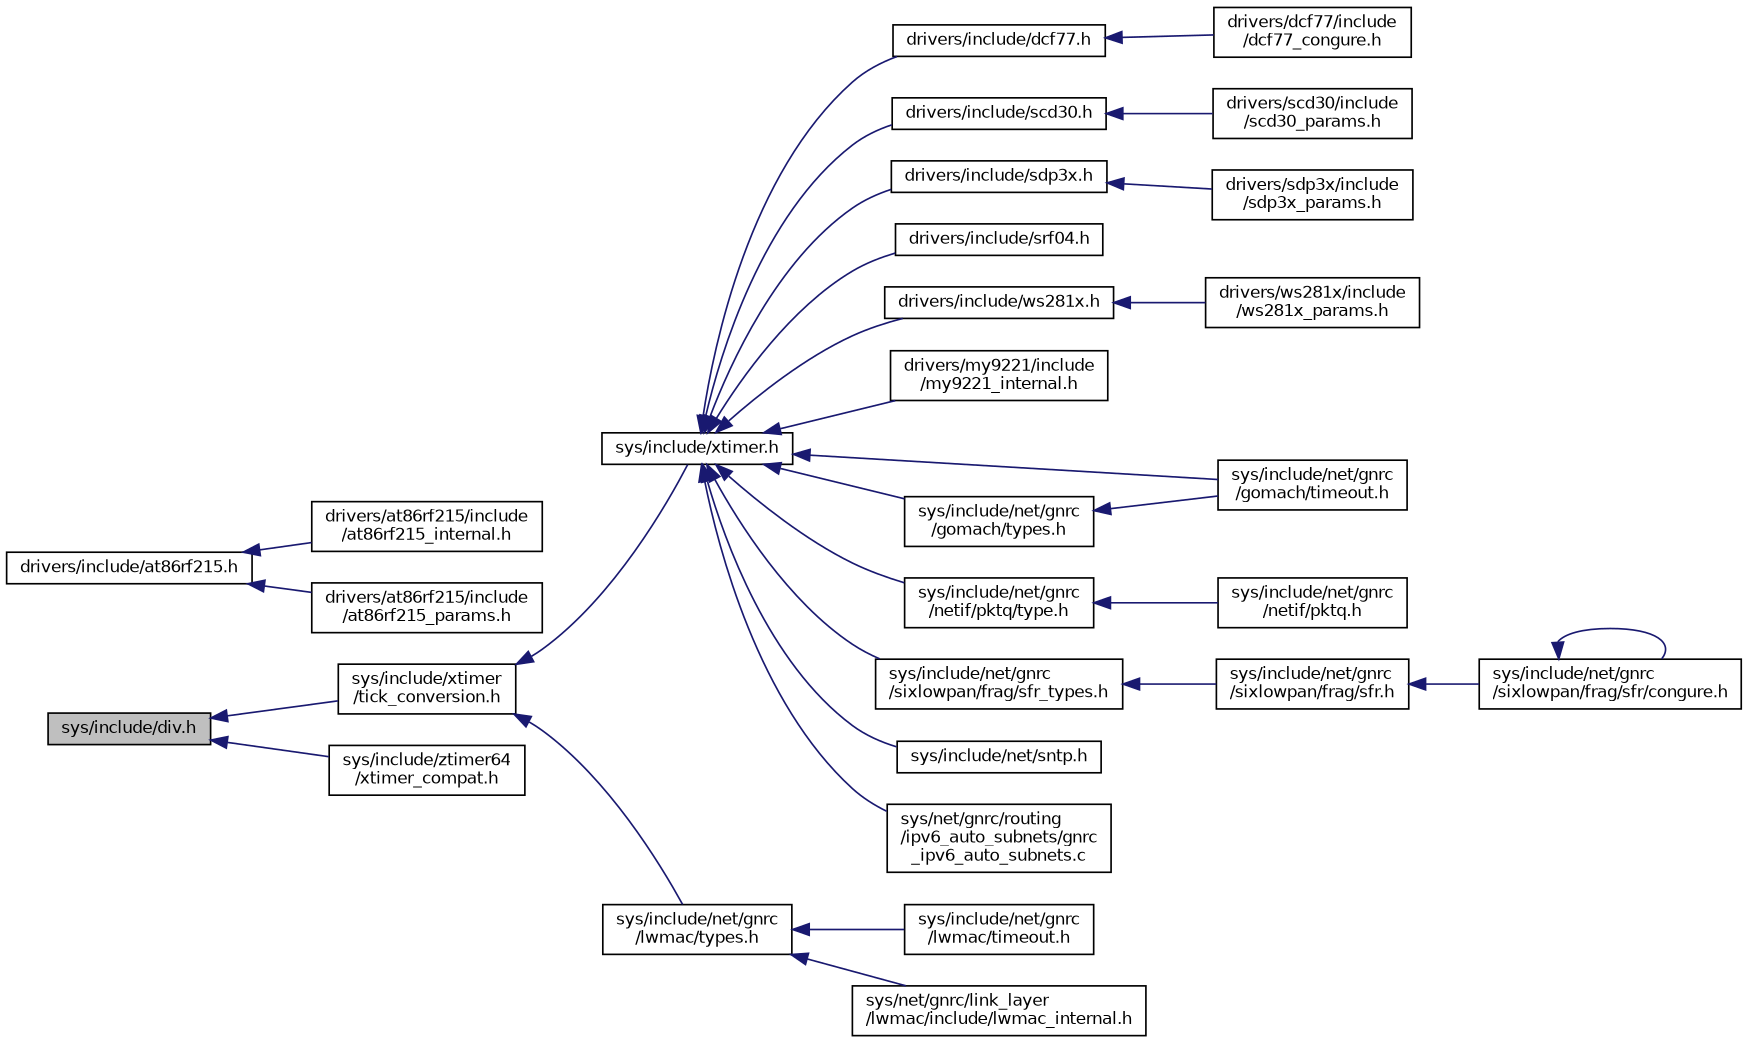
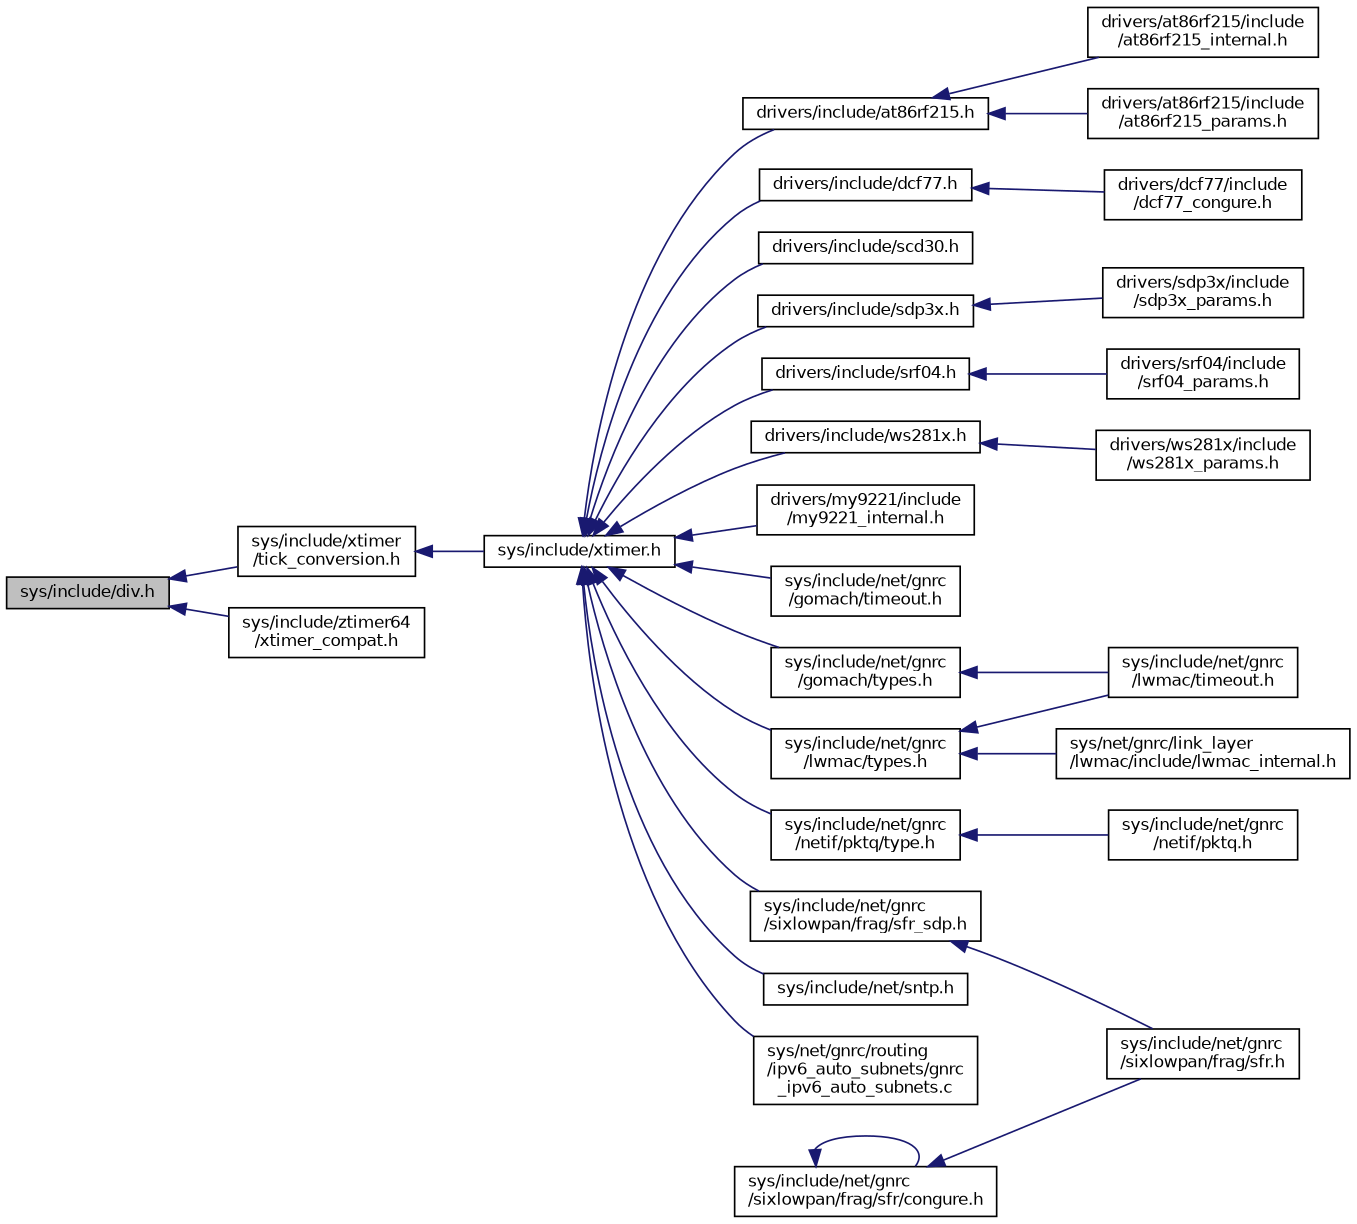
node "drivers/scd30/include /scd30_params.h": removed
edge "drivers/include/at86rf215.h" -> "sys/include/xtimer.h": added
node "drivers/srf04/include /srf04_params.h": added
edge "sys/include/net/gnrc /gomach/timeout.h" -> "sys/include/net/gnrc /gomach/types.h": now "sys/include/net/gnrc /lwmac/timeout.h" -> "sys/include/net/gnrc /gomach/types.h"
node "sys/include/net/gnrc /sixlowpan/frag/sfr_types.h": label "sys/include/net/gnrc /sixlowpan/frag/sfr_types.h" -> "sys/include/net/gnrc /sixlowpan/frag/sfr_sdp.h"
edge "sys/include/net/gnrc /sixlowpan/frag/sfr/congure.h" -> "sys/include/net/gnrc /sixlowpan/frag/sfr.h": reversed
edge "sys/include/net/gnrc /lwmac/types.h" -> "sys/include/xtimer /tick_conversion.h": now "sys/include/net/gnrc /lwmac/types.h" -> "sys/include/xtimer.h"
